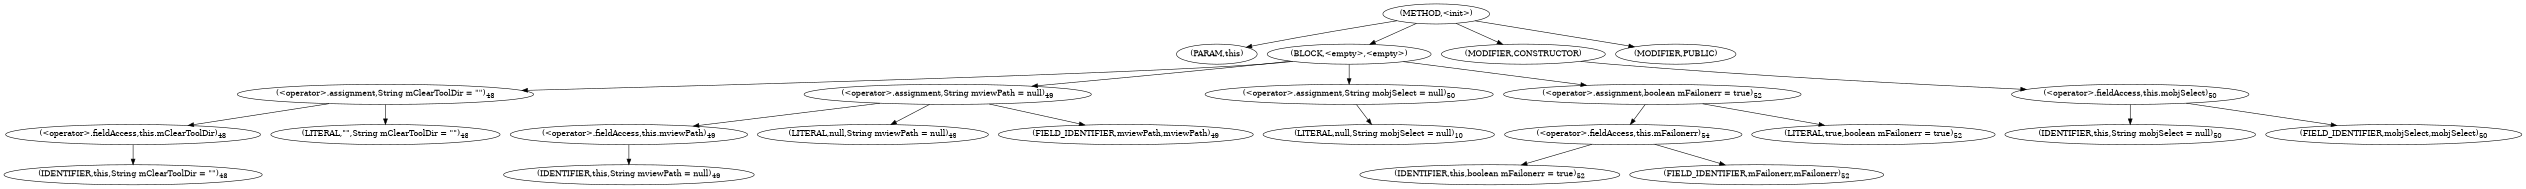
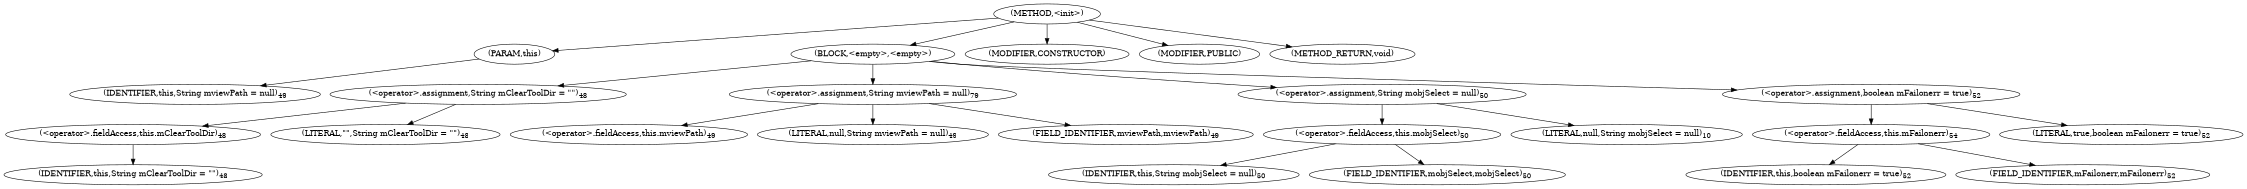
node "(METHOD_RETURN,void)": added
edge "(MODIFIER,CONSTRUCTOR)" -> "(<operator>.fieldAccess,this.mobjSelect)": now "(<operator>.assignment,String mobjSelect = null)" -> "(<operator>.fieldAccess,this.mobjSelect)"
node "(<operator>.assignment,String mviewPath = null)": text "49" -> "79"
edge "(<operator>.fieldAccess,this.mviewPath)" -> "(IDENTIFIER,this,String mviewPath = null)": now "(PARAM,this)" -> "(IDENTIFIER,this,String mviewPath = null)"
